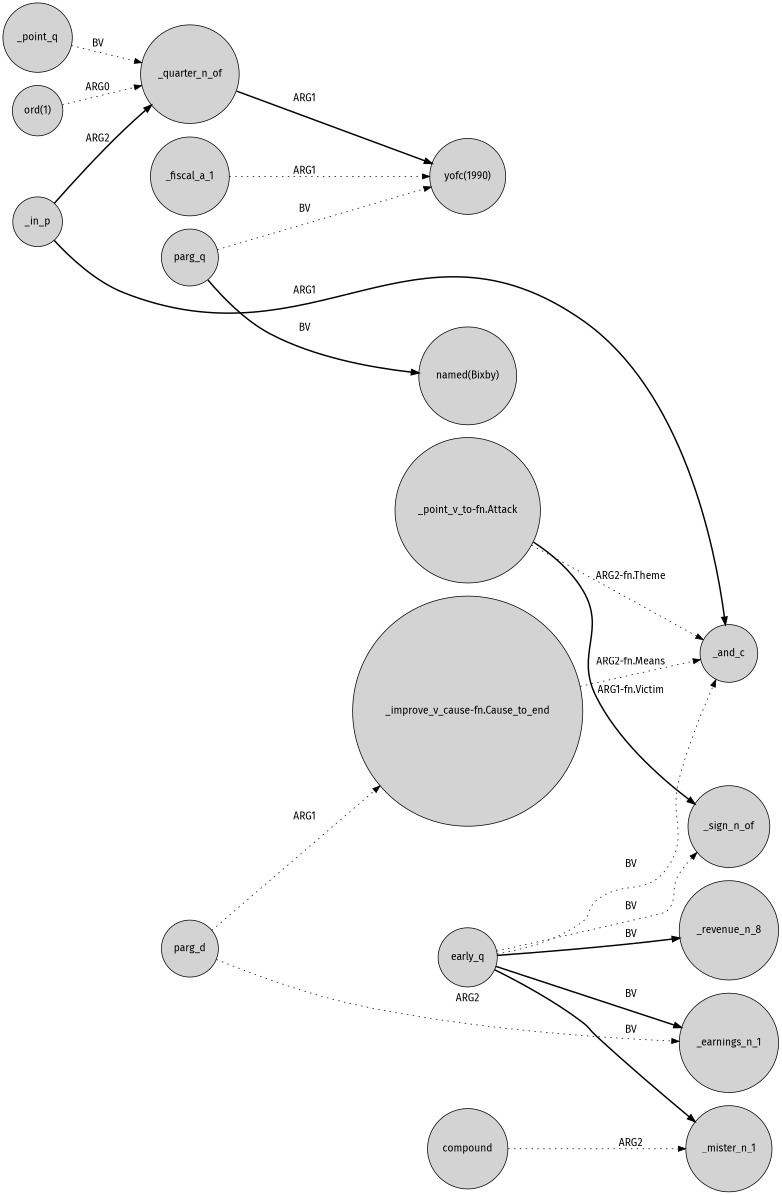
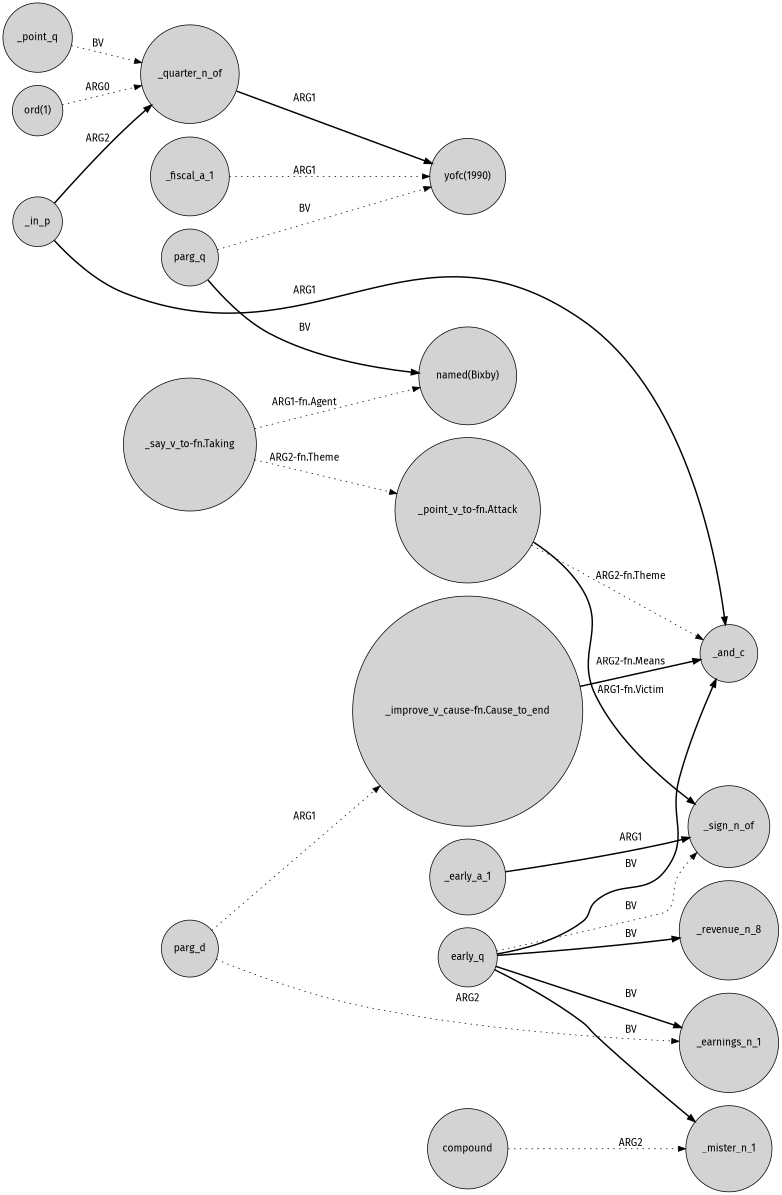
node "_say_v_to-fn.Taking": added
edge "_improve_v_cause-fn.Cause_to_end" -> "_and_c": style dotted -> bold
edge "early_q" -> "_and_c": style dotted -> bold
node "_early_a_1": added
